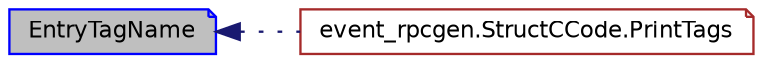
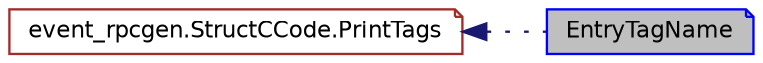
edge "event_rpcgen.StructCCode.PrintTags" -> "EntryTagName": reversed
